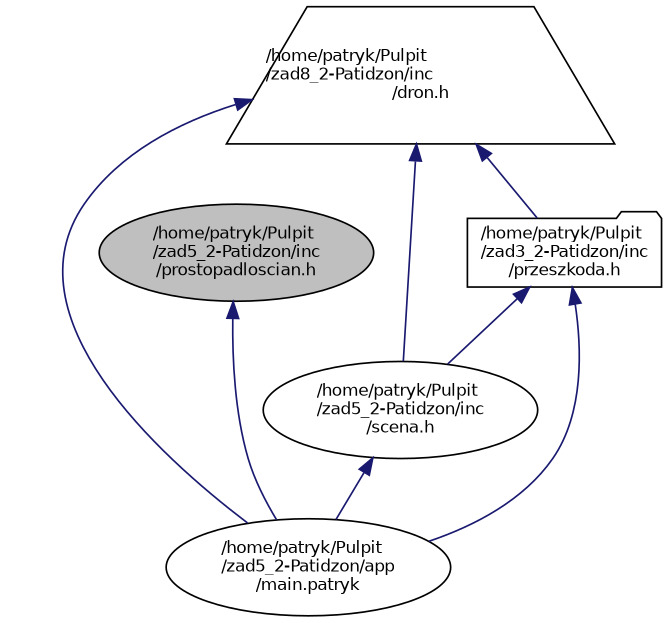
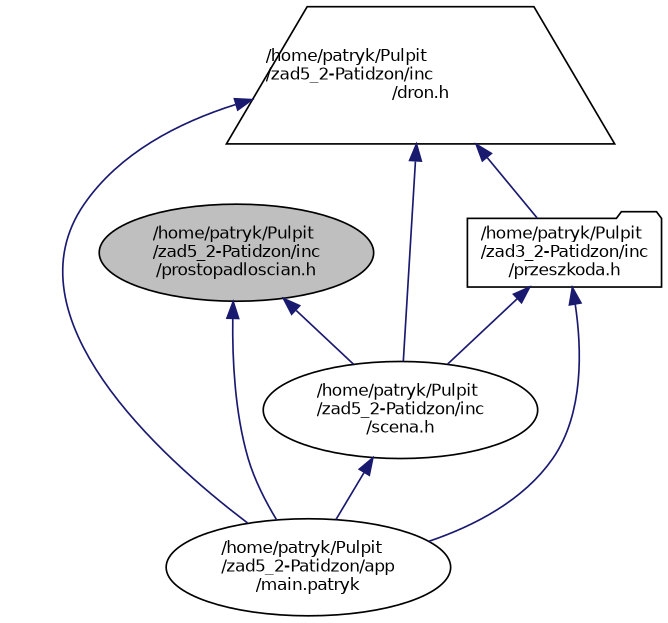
node "/home/patryk/Pulpit /zad8_2-Patidzon/inc /dron.h": label "/home/patryk/Pulpit /zad8_2-Patidzon/inc /dron.h" -> "/home/patryk/Pulpit /zad5_2-Patidzon/inc /dron.h"
edge "/home/patryk/Pulpit /zad5_2-Patidzon/inc /scena.h" -> "/home/patryk/Pulpit /zad5_2-Patidzon/inc /prostopadloscian.h": added
